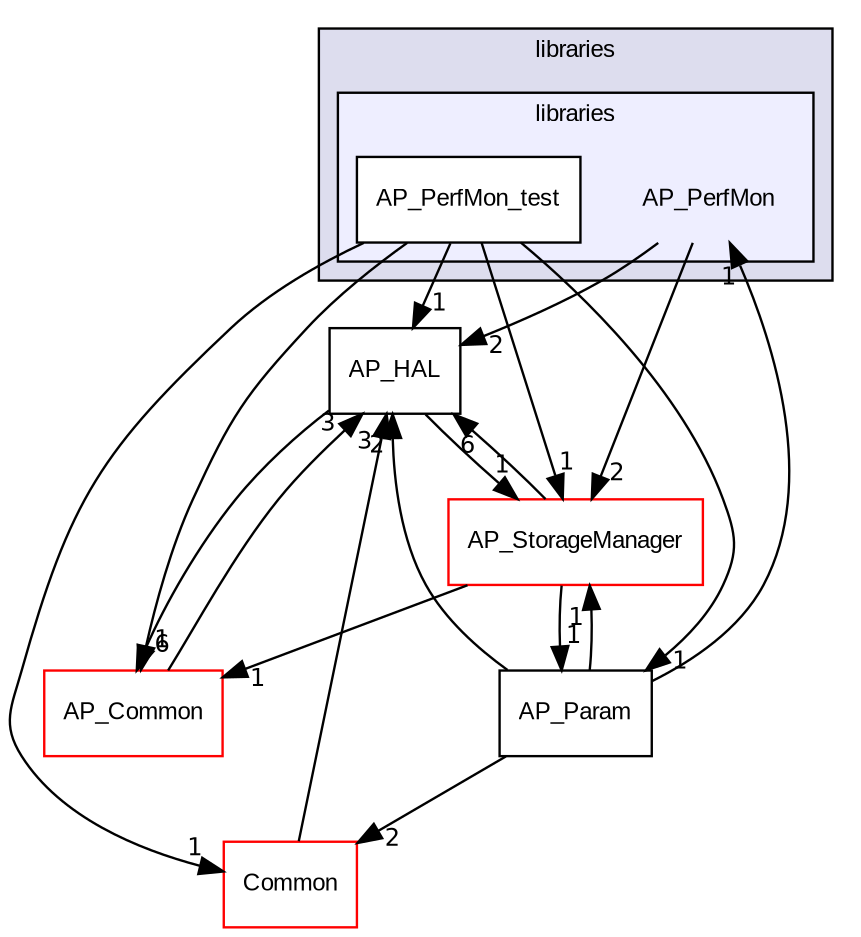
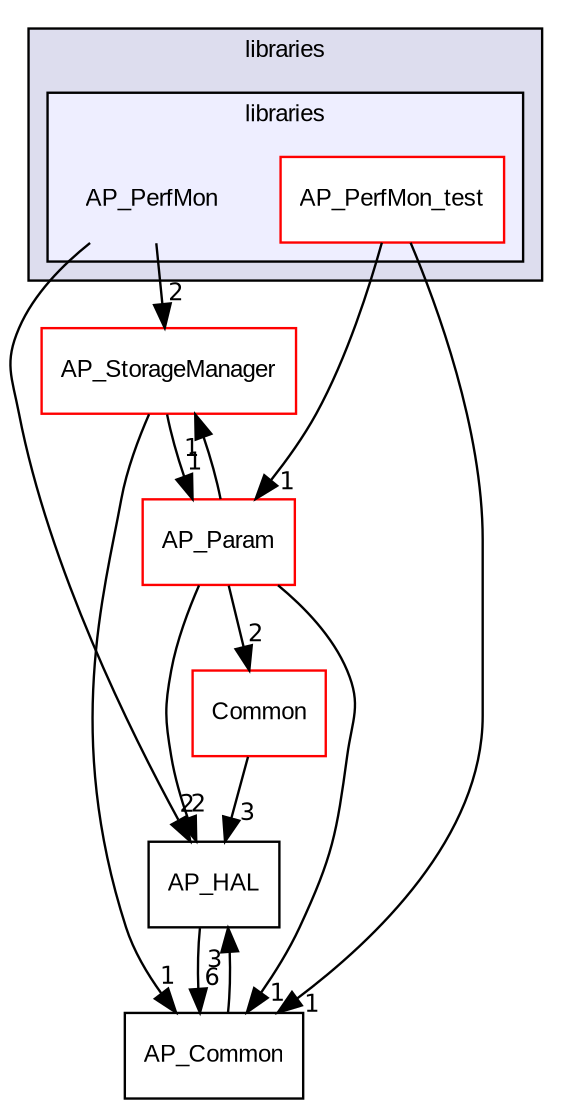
node "AP_PerfMon_test": color black -> red
edge "AP_PerfMon_test" -> "AP_HAL": removed
edge "AP_PerfMon_test" -> "AP_StorageManager": removed
edge "AP_HAL" -> "AP_StorageManager": removed
edge "AP_StorageManager" -> "AP_HAL": removed
edge "AP_Param" -> "AP_PerfMon": now "AP_Param" -> "AP_Common"
edge "AP_PerfMon_test" -> "Common": removed
node "AP_Common": color red -> black
node "AP_Param": color black -> red
